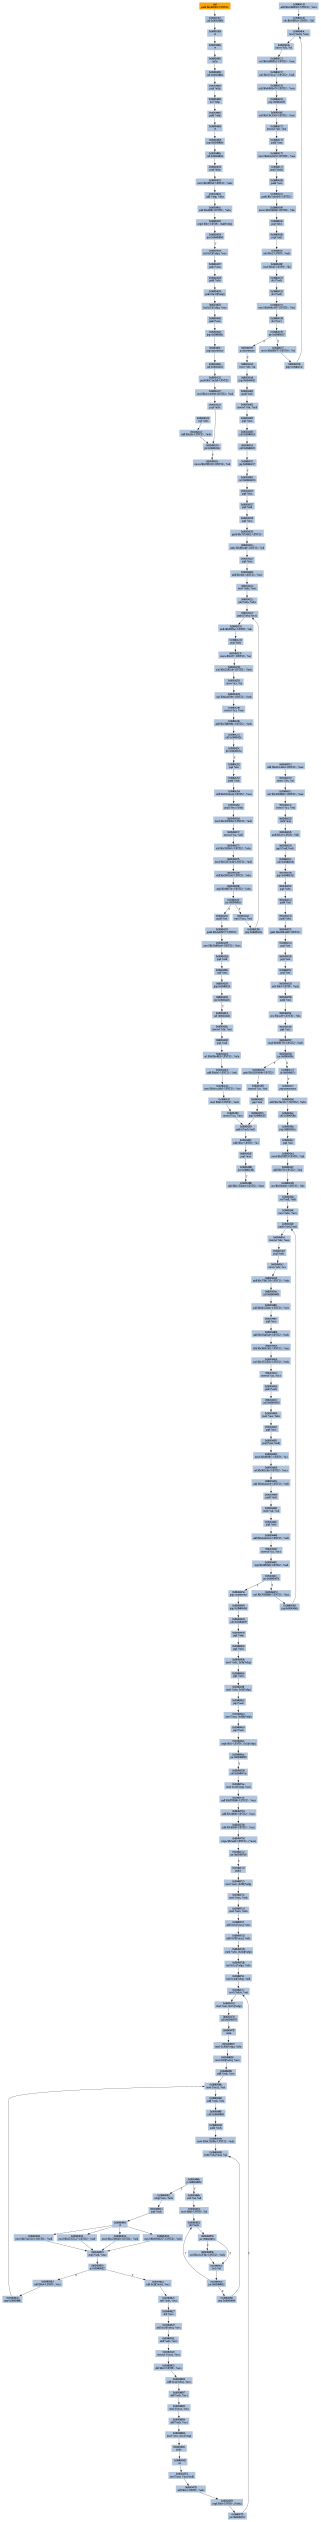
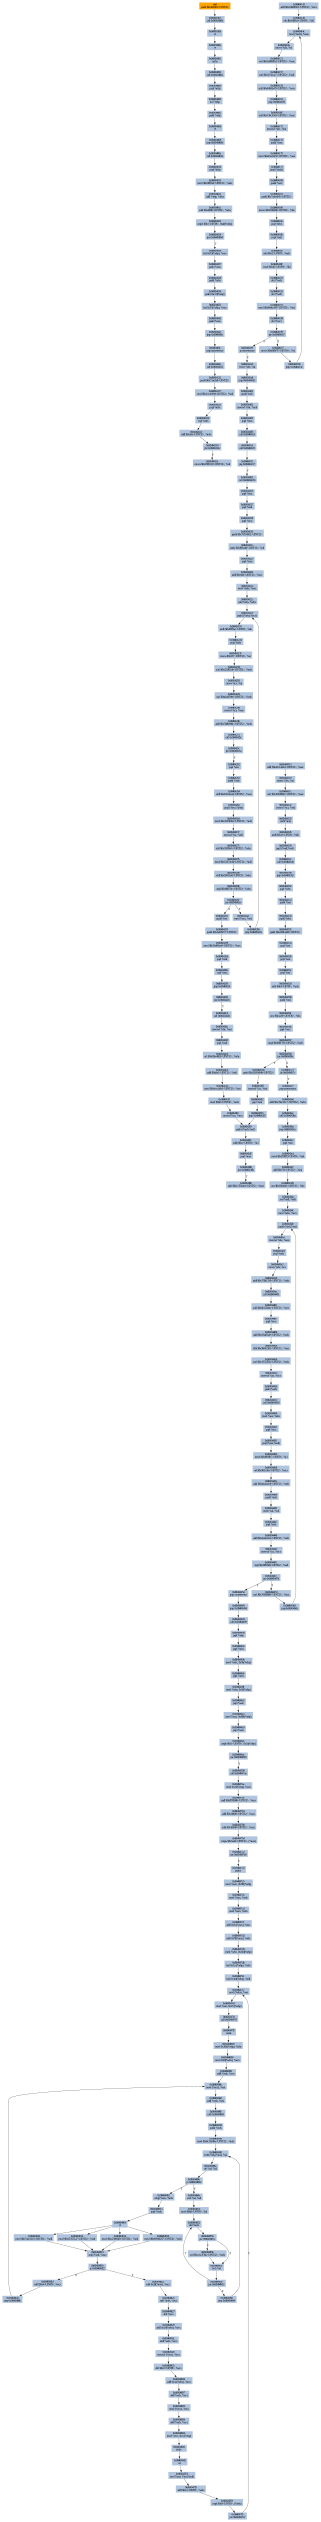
edge "0x0040412c popl %ebx" -> "0x00404134 jle 0x0040413e": now "0x0040412c popl %ebx" -> "0x0040412d popl %edx"
edge "0x0040440e sbbl $0x5b042302<UINT32>, %eax" -> "0x00404414 xorl $0x1551d52e<UINT32>, %edx": removed
node "0x0040484a orb %al, %al": added
